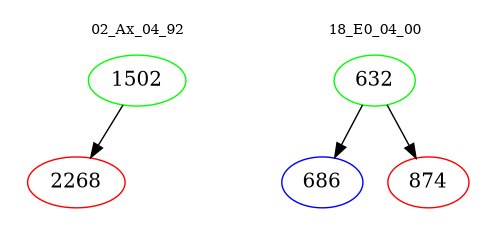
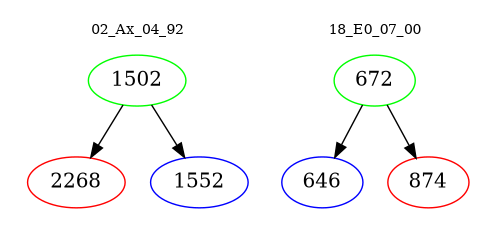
cluster "18_E0_04_00": label "18_E0_04_00" -> "18_E0_07_00"
node "632": label "632" -> "672"
node "1552": added
node "686": label "686" -> "646"
